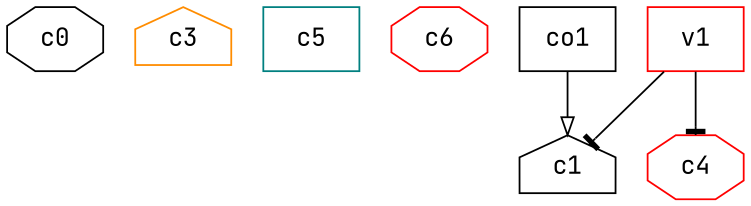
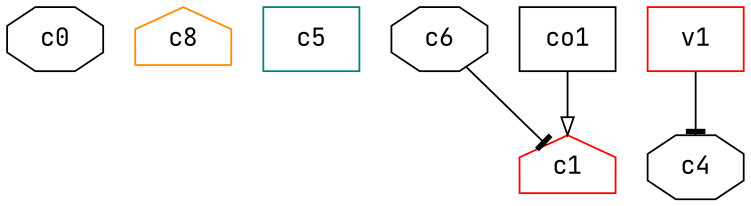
node "c3": label "c3" -> "c8"
node "c6": color red -> black
edge "v1" -> "c1": now "c6" -> "c1"
node "c1": color black -> red
node "c4": color red -> black
